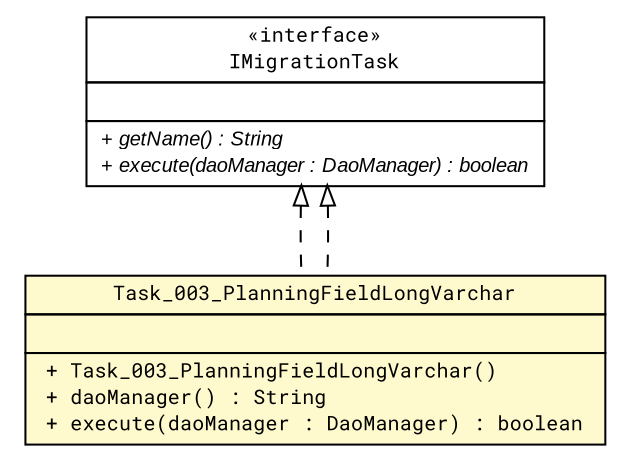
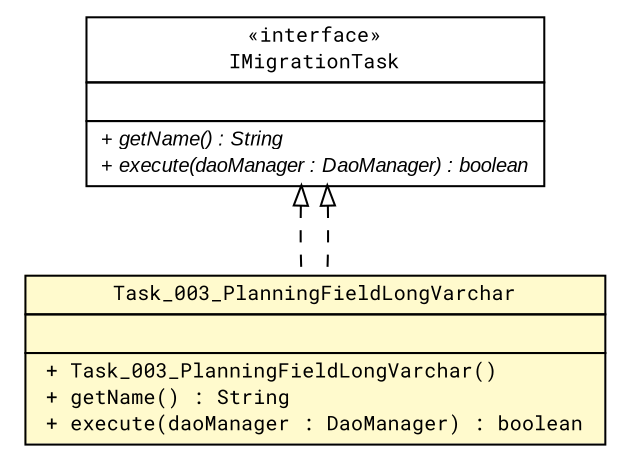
node "Task_003_PlanningFieldLongVarchar": text "+ daoManager() : String" -> "+ getName() : String"
